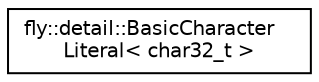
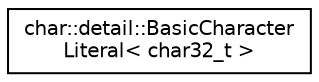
node "fly::detail::BasicCharacter Literal< char32_t >": label "fly::detail::BasicCharacter Literal< char32_t >" -> "char::detail::BasicCharacter Literal< char32_t >"
